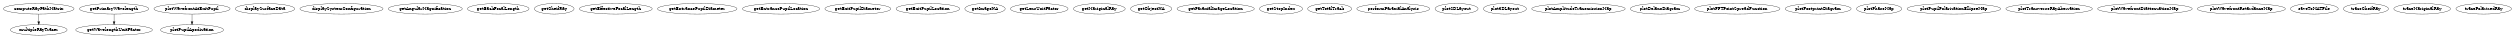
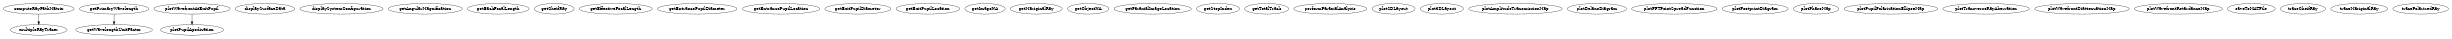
node "getLensUnitFactor": removed
